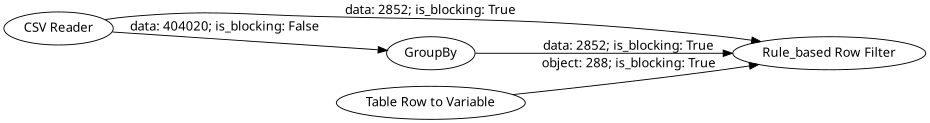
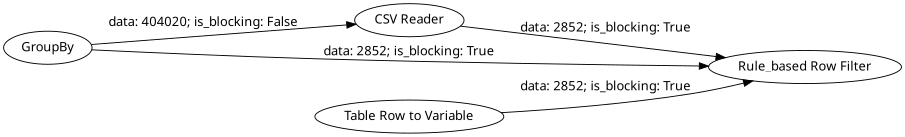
edge "CSV Reader" -> "GroupBy": reversed
edge "Table Row to Variable" -> "Rule_based Row Filter": label "object: 288; is_blocking: True" -> "data: 2852; is_blocking: True"
